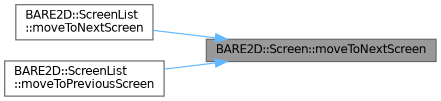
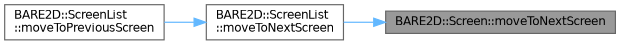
edge "BARE2D::ScreenList ::moveToPreviousScreen" -> "BARE2D::Screen::moveToNextScreen": now "BARE2D::ScreenList ::moveToPreviousScreen" -> "BARE2D::ScreenList ::moveToNextScreen"
